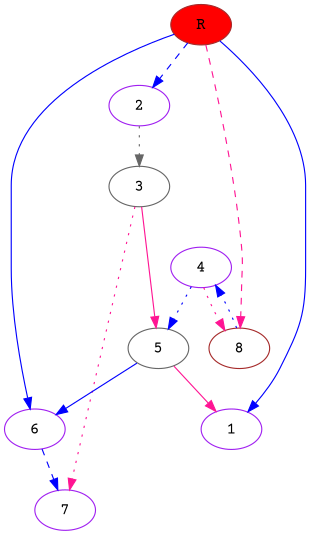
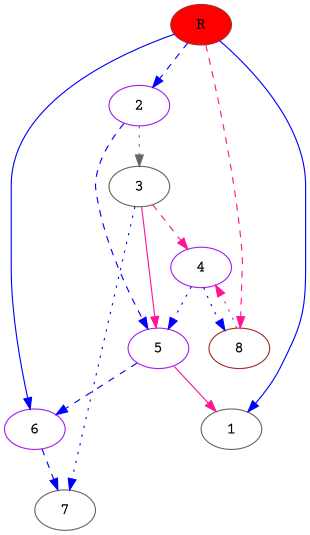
edge "2" -> "5": added
edge "3" -> "4": added
edge "4" -> "8": color deeppink -> blue
edge "8" -> "4": color blue -> deeppink
edge "3" -> "7": color deeppink -> blue
node "5": color gray40 -> purple
edge "5" -> "6": style solid -> dashed
node "1": color purple -> gray40
node "7": color purple -> gray40
